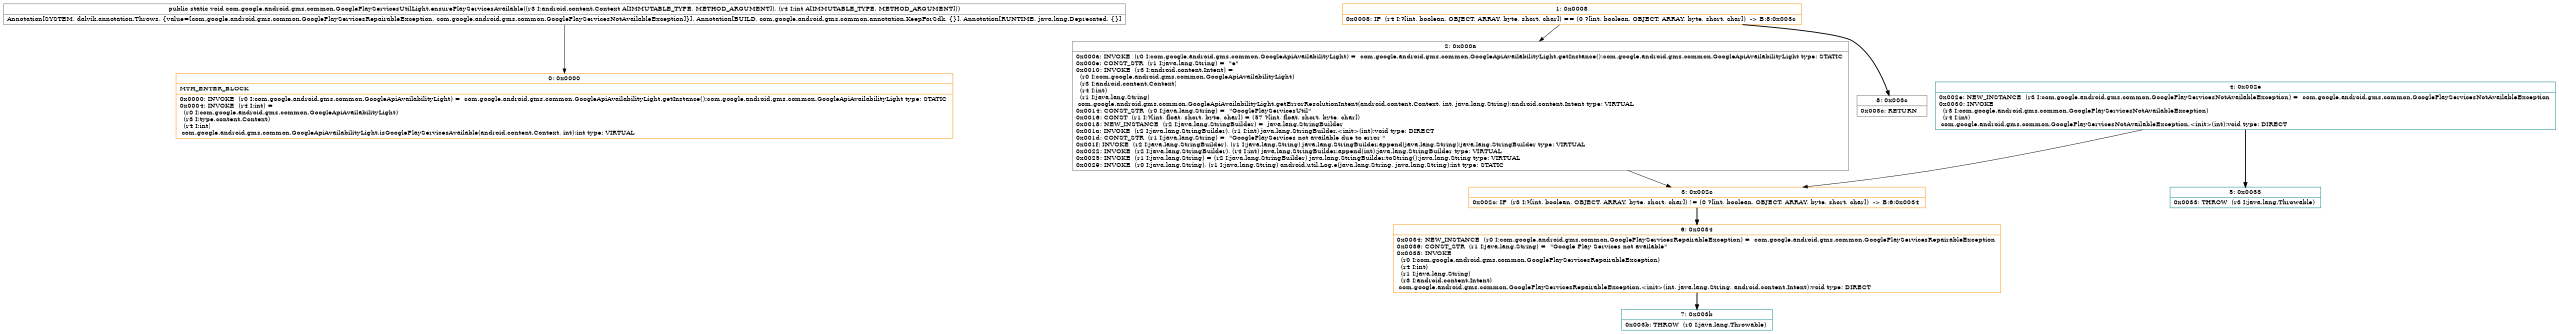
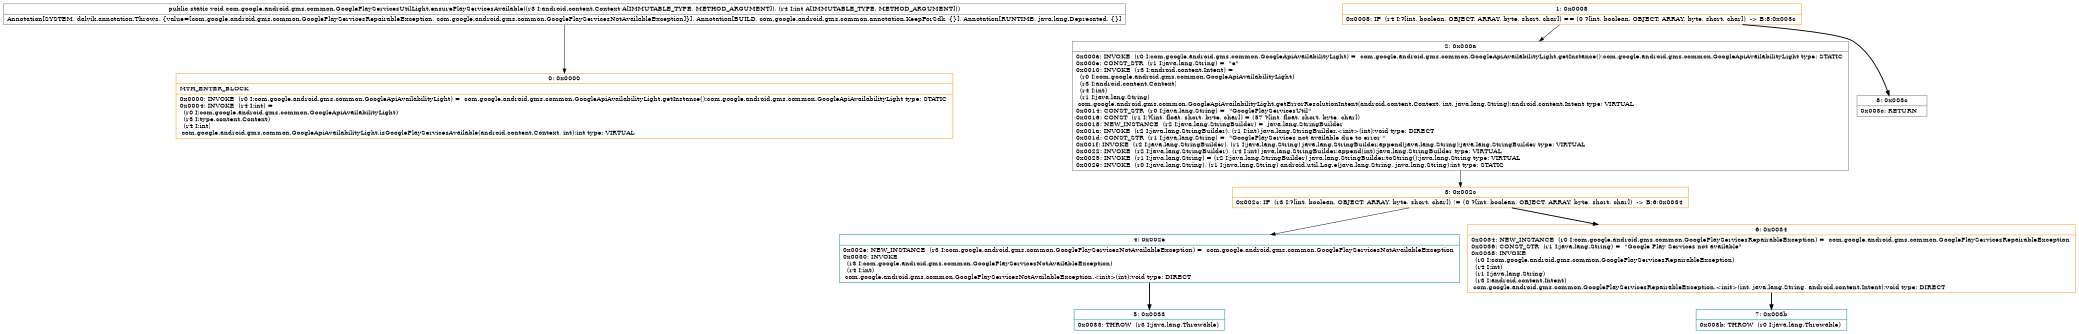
edge "4: 0x002e" -> "3: 0x002c": reversed
